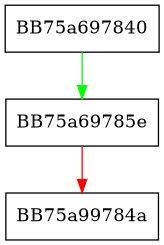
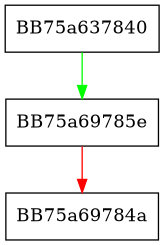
node "BB75a697840": label "BB75a697840" -> "BB75a637840"
node "BB75a99784a": label "BB75a99784a" -> "BB75a69784a"
